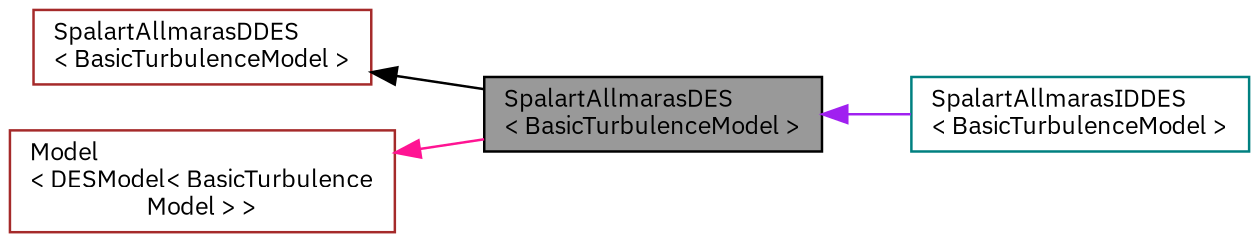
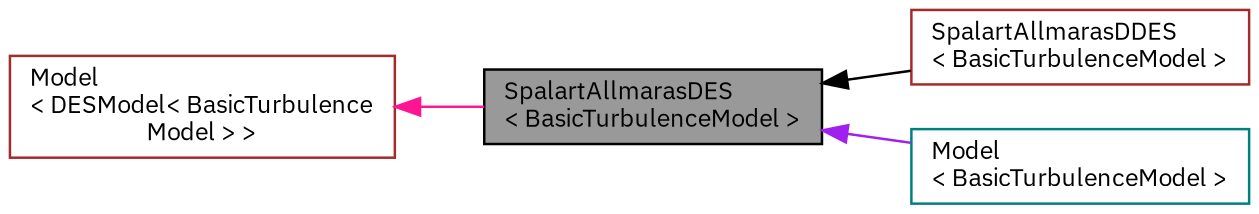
edge "SpalartAllmarasDES < BasicTurbulenceModel >" -> "SpalartAllmarasDDES < BasicTurbulenceModel >": reversed
node "SpalartAllmarasIDDES < BasicTurbulenceModel >": label "SpalartAllmarasIDDES < BasicTurbulenceModel >" -> "Model < BasicTurbulenceModel >"
